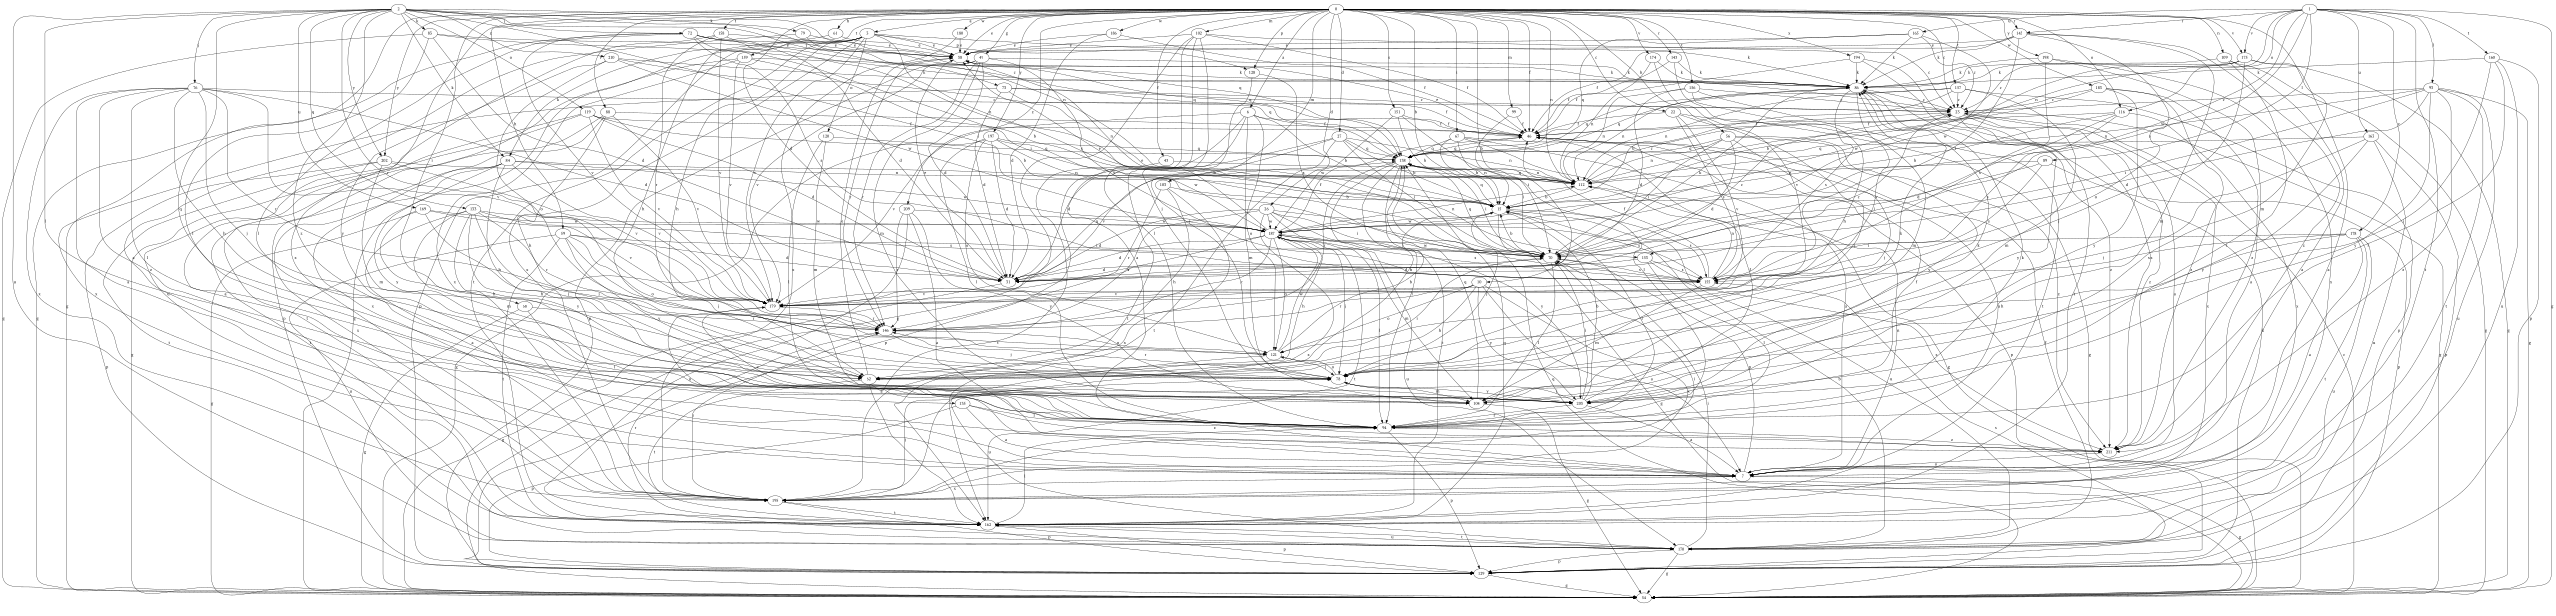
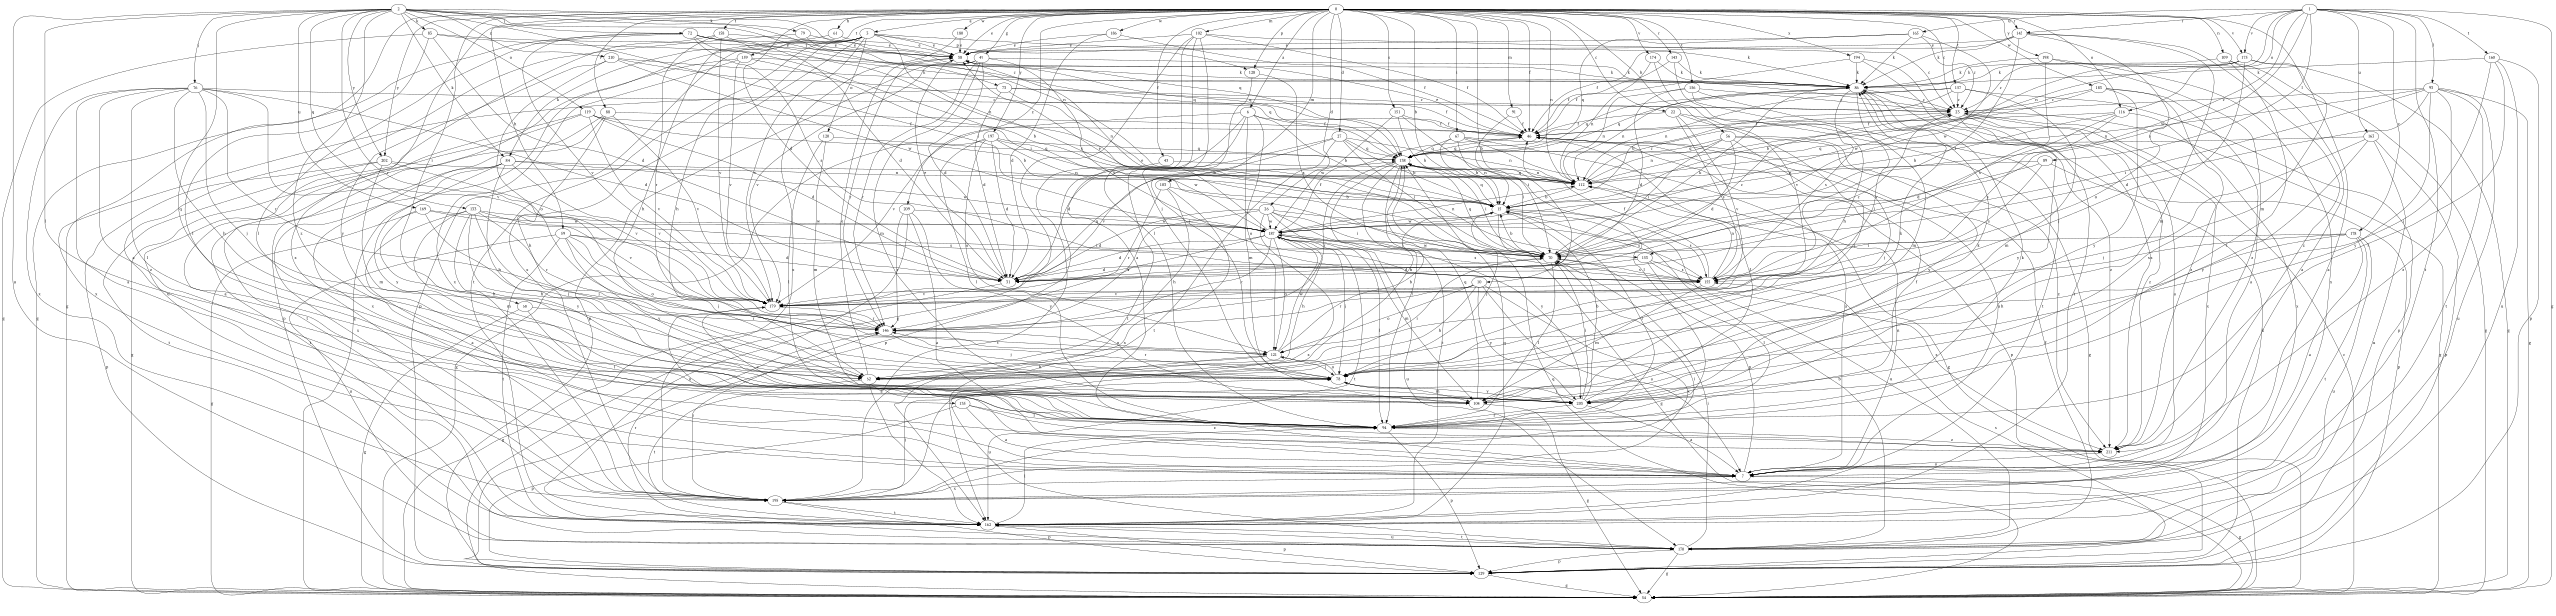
node "99": label "99" -> "91"
edge "121" -> "62": added, label "h"
